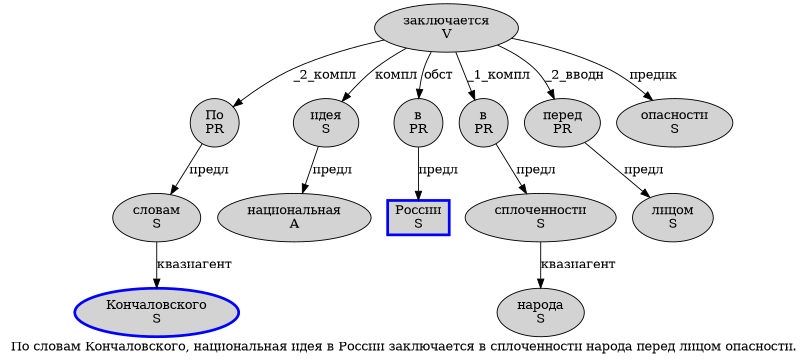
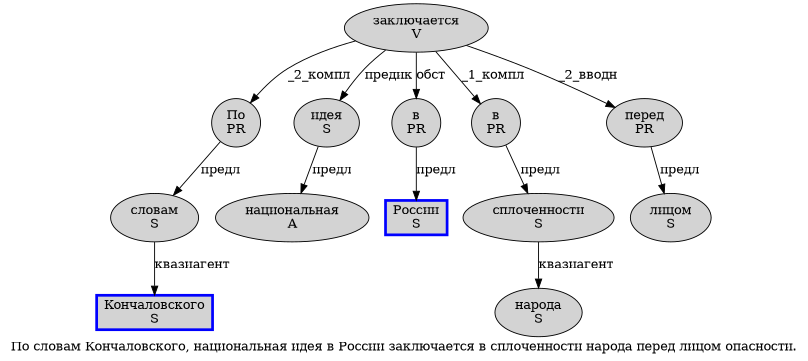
edge "заключается V" -> "идея S": label "компл" -> "предик"
node "опасности S": removed
node "Кончаловского S": shape ellipse -> box
